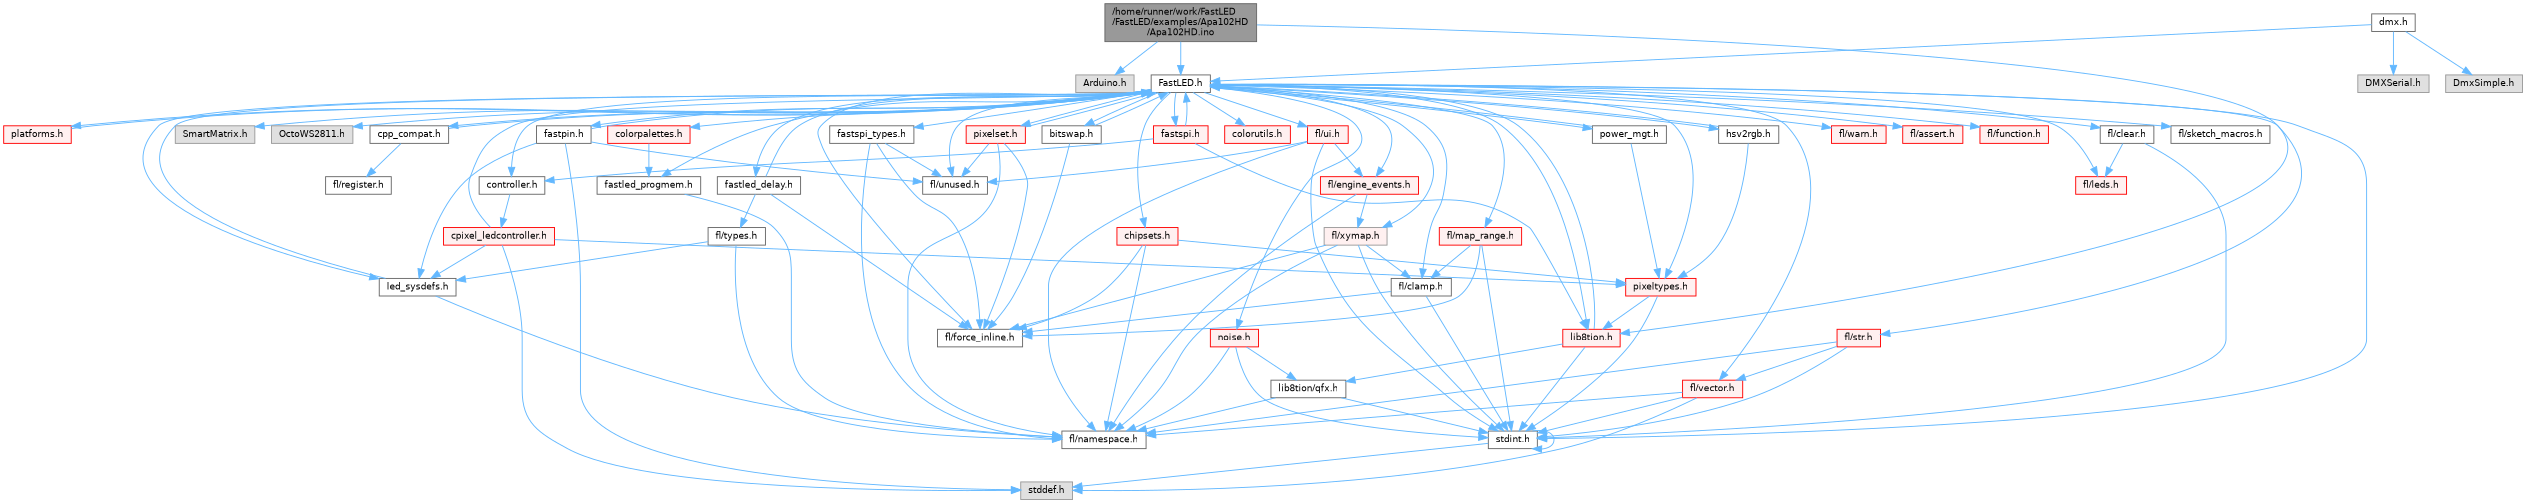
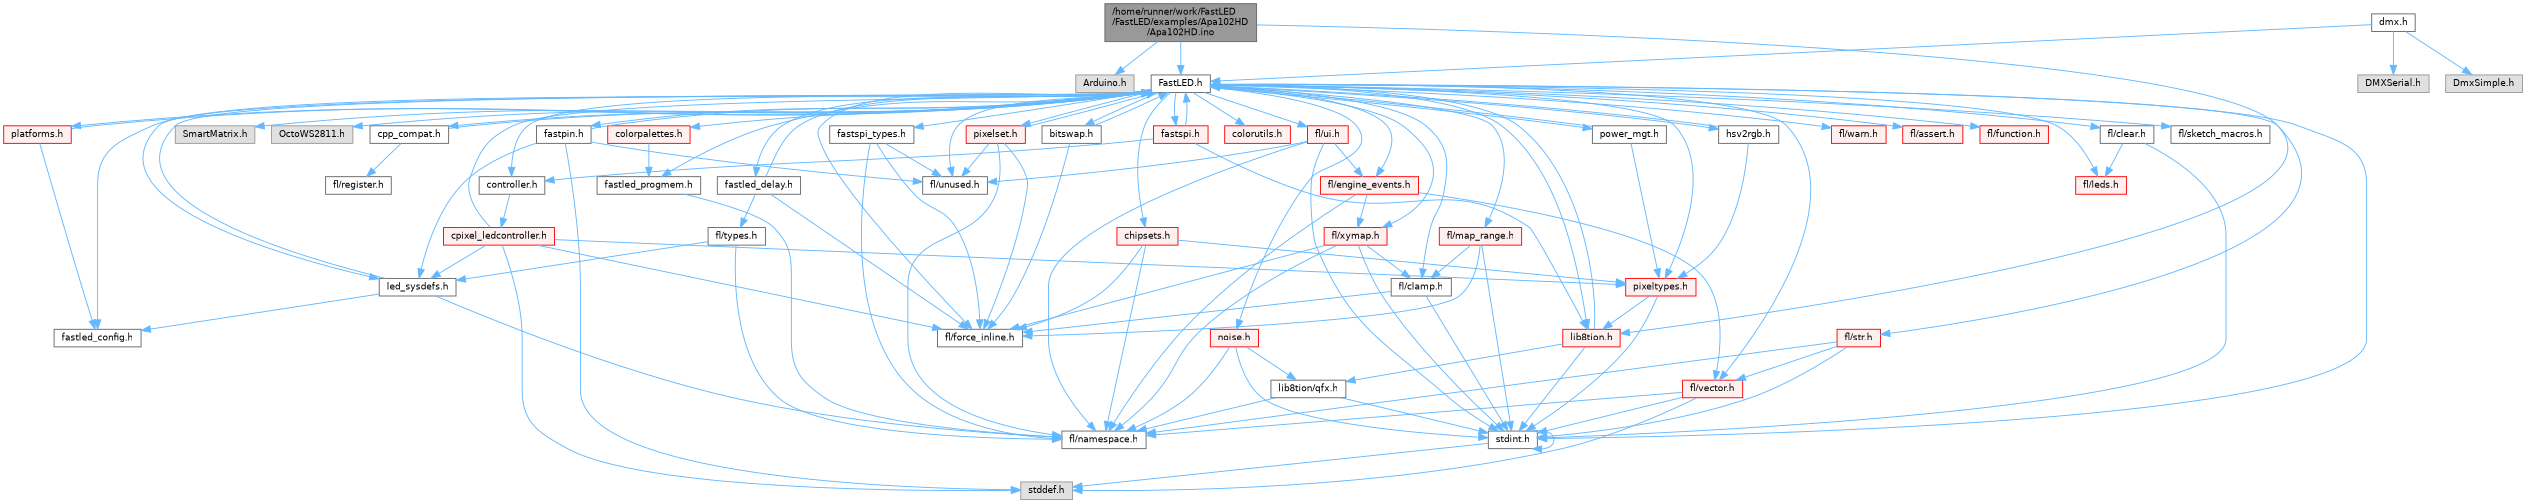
edge "fl/engine_events.h" -> "fl/vector.h": added
node "fl/xymap.h": color grey60 -> red
edge "cpixel_ledcontroller.h" -> "fl/force_inline.h": added
node "fastled_config.h": added
